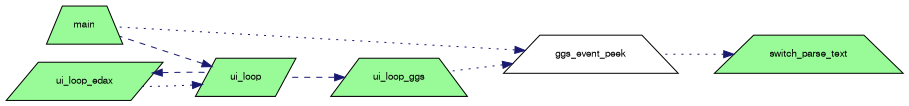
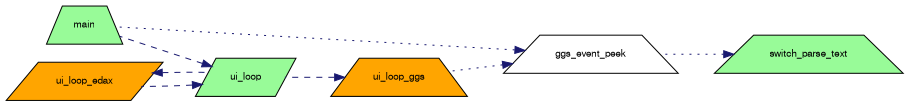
node "ui_loop_ggs": fillcolor palegreen -> orange
node "ui_loop_edax": fillcolor palegreen -> orange
edge "ui_loop_edax" -> "ui_loop": style dotted -> dashed
